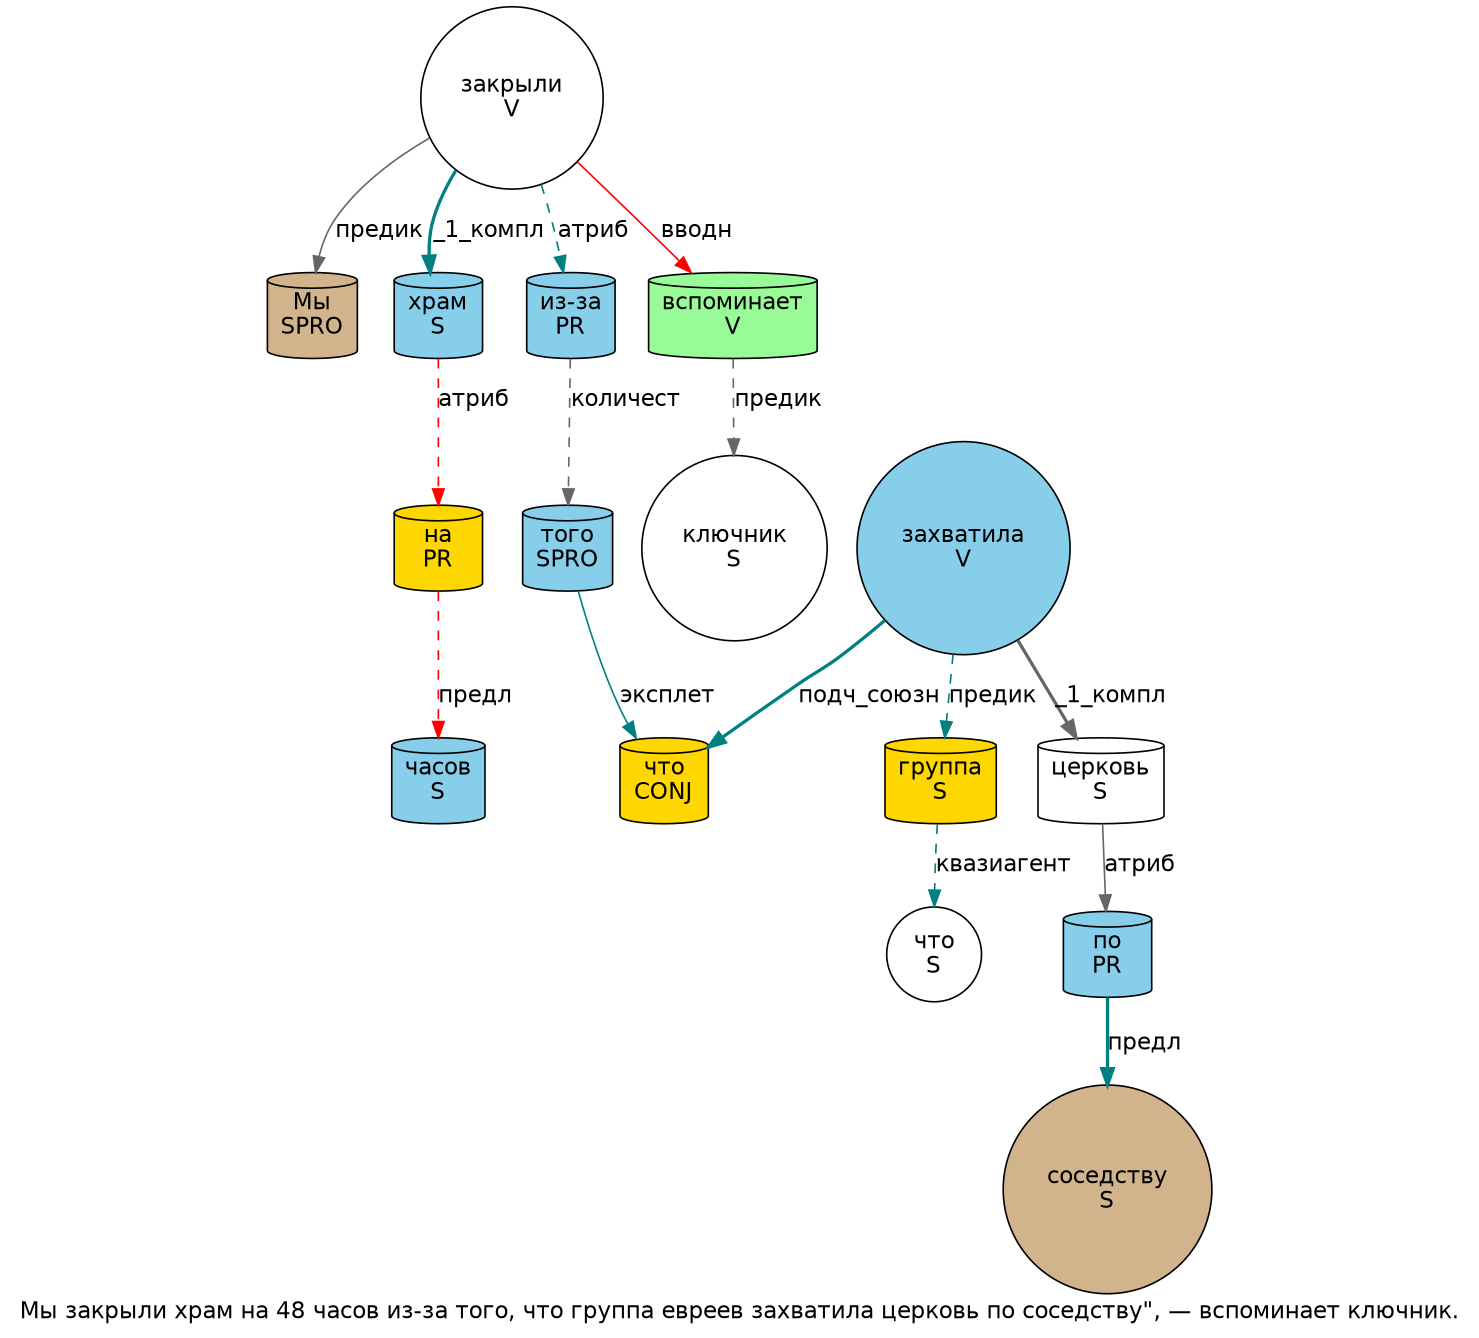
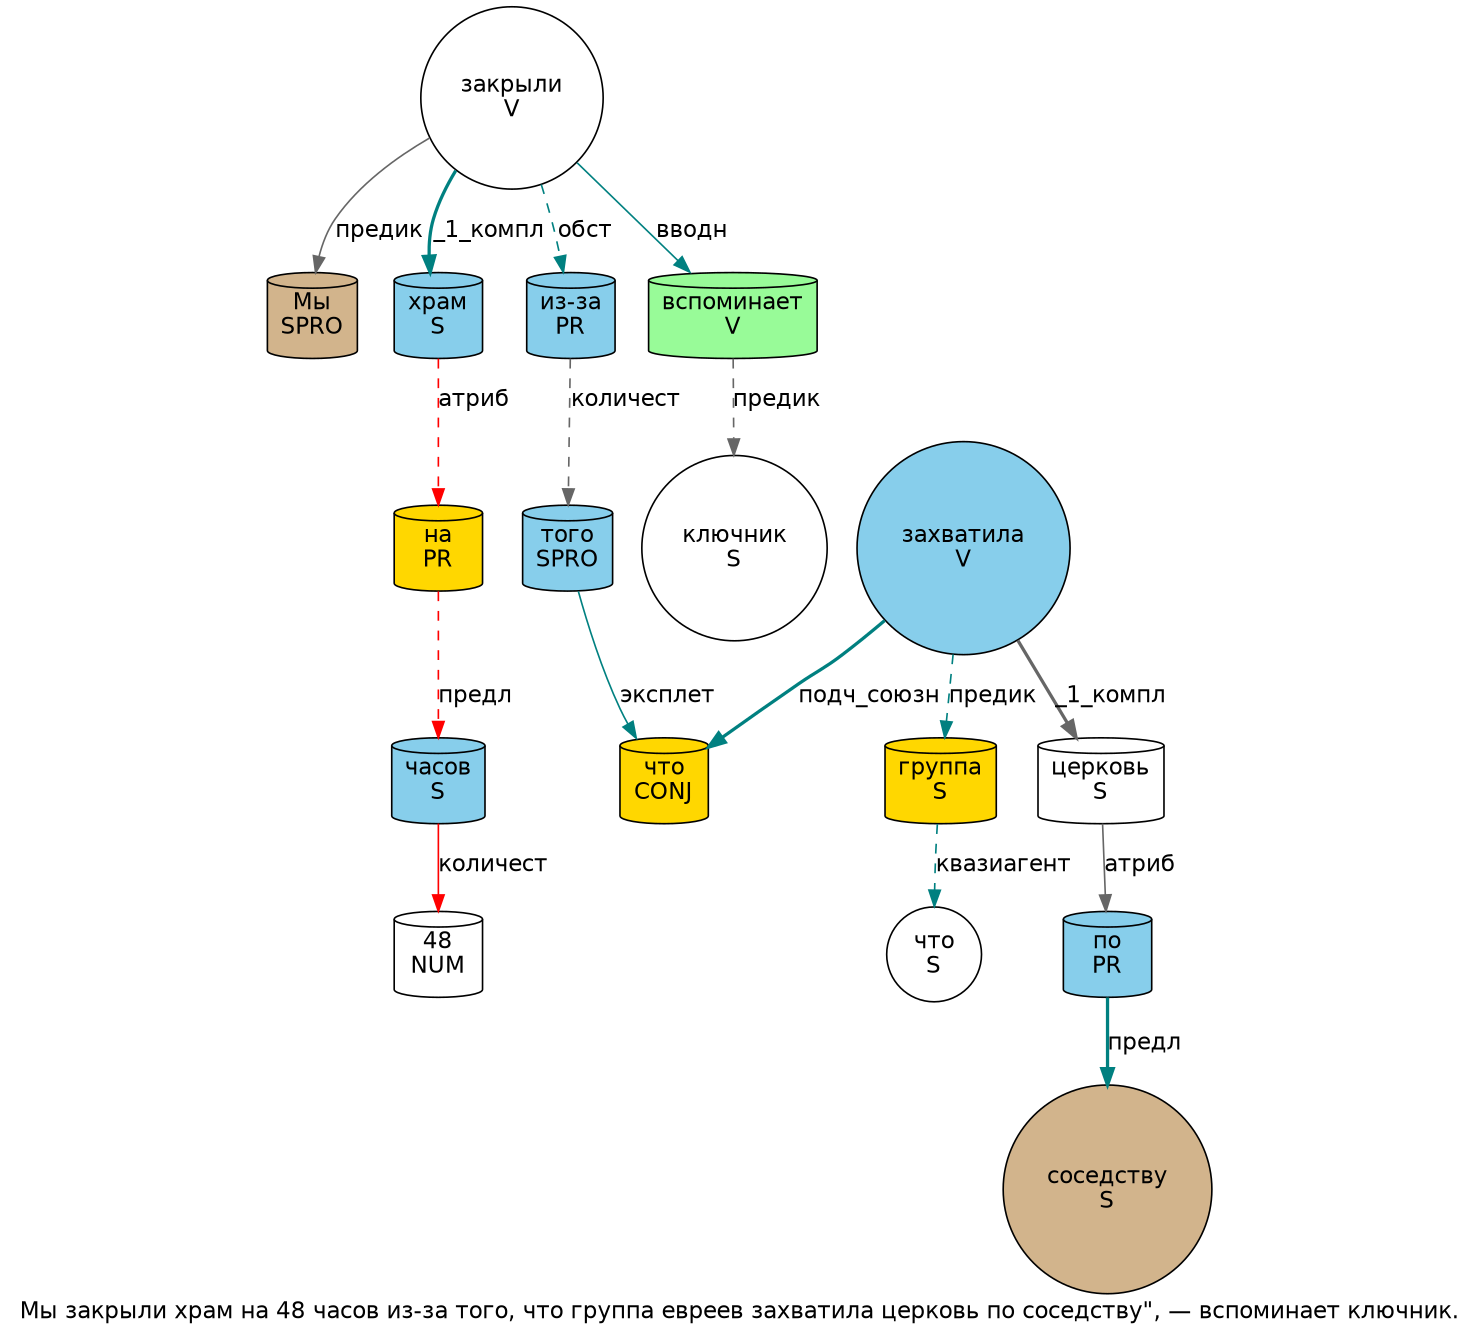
edge "закрыли V" -> "вспоминает V": color red -> teal
edge "закрыли V" -> "из-за PR": label "атриб" -> "обст"
node "48 NUM": added
